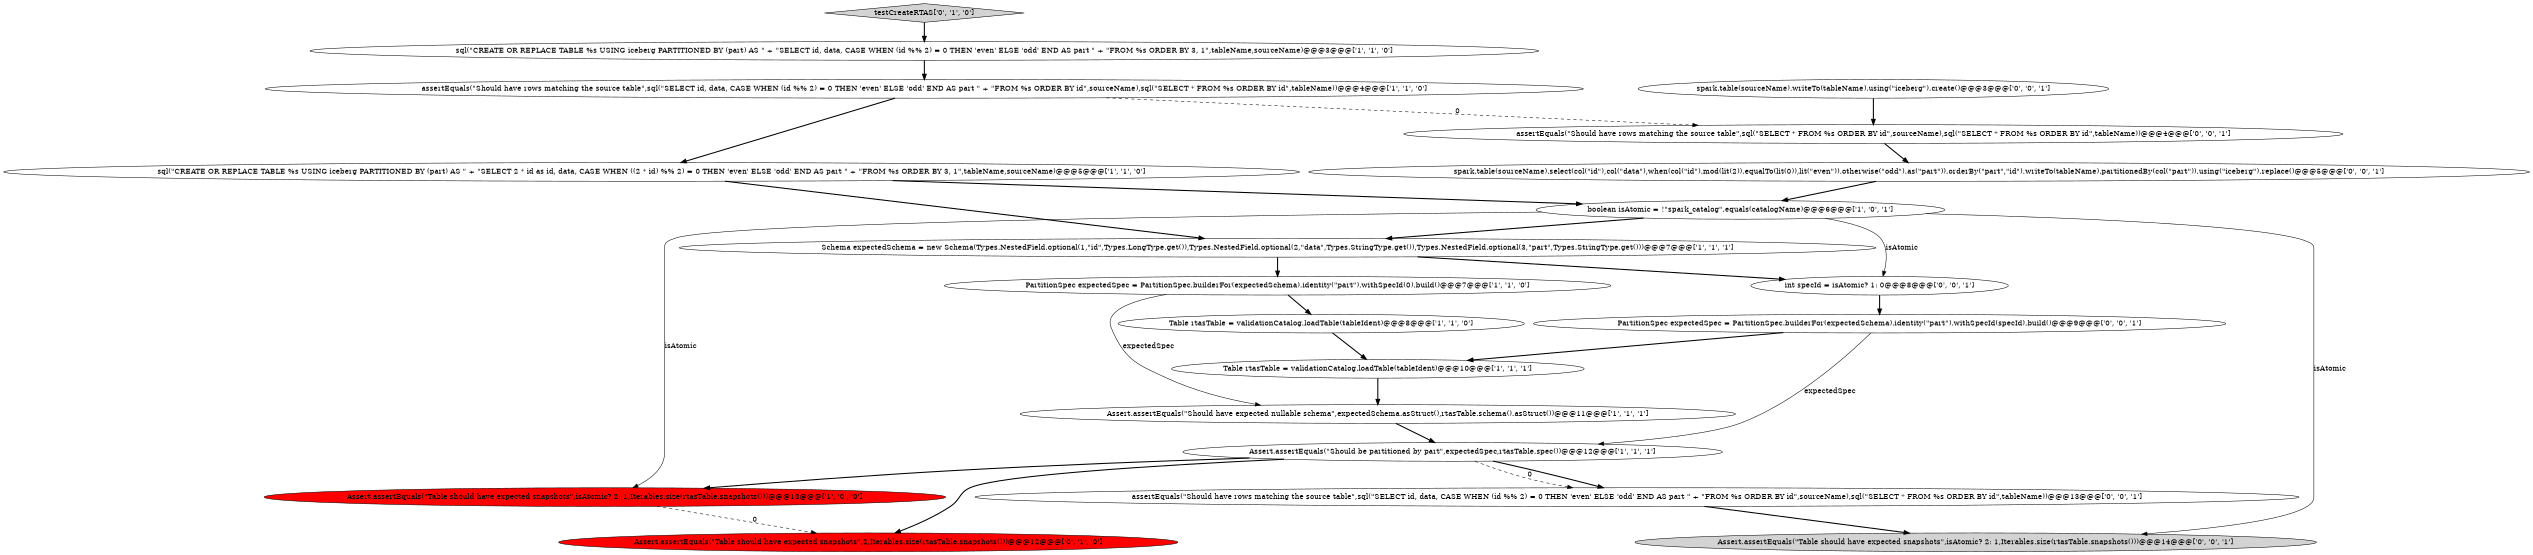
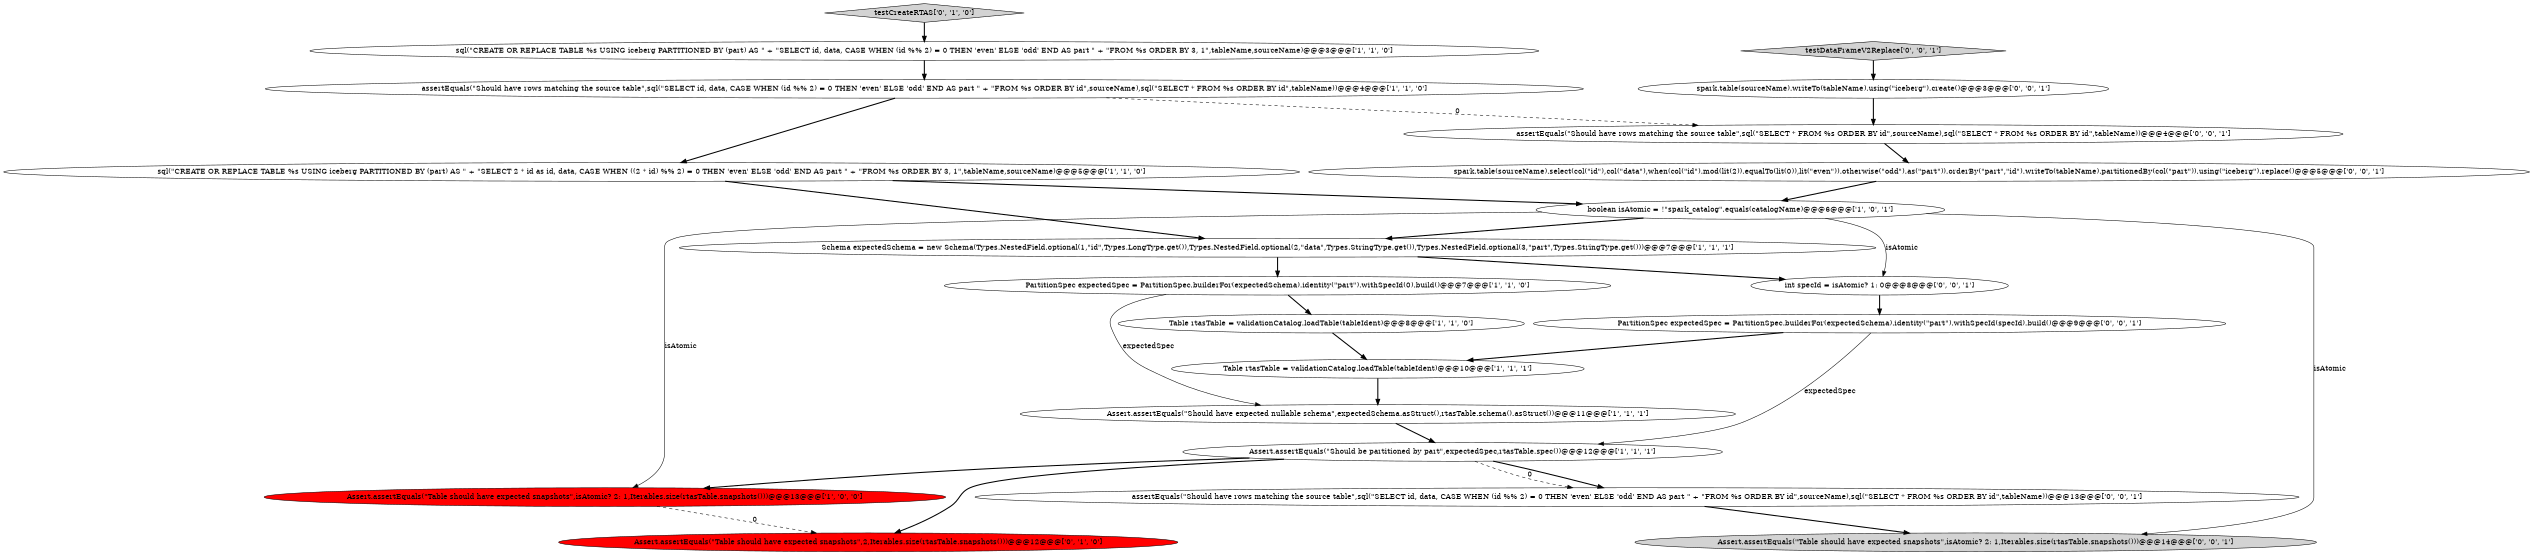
node "testDataFrameV2Replace['0', '0', '1']": added
